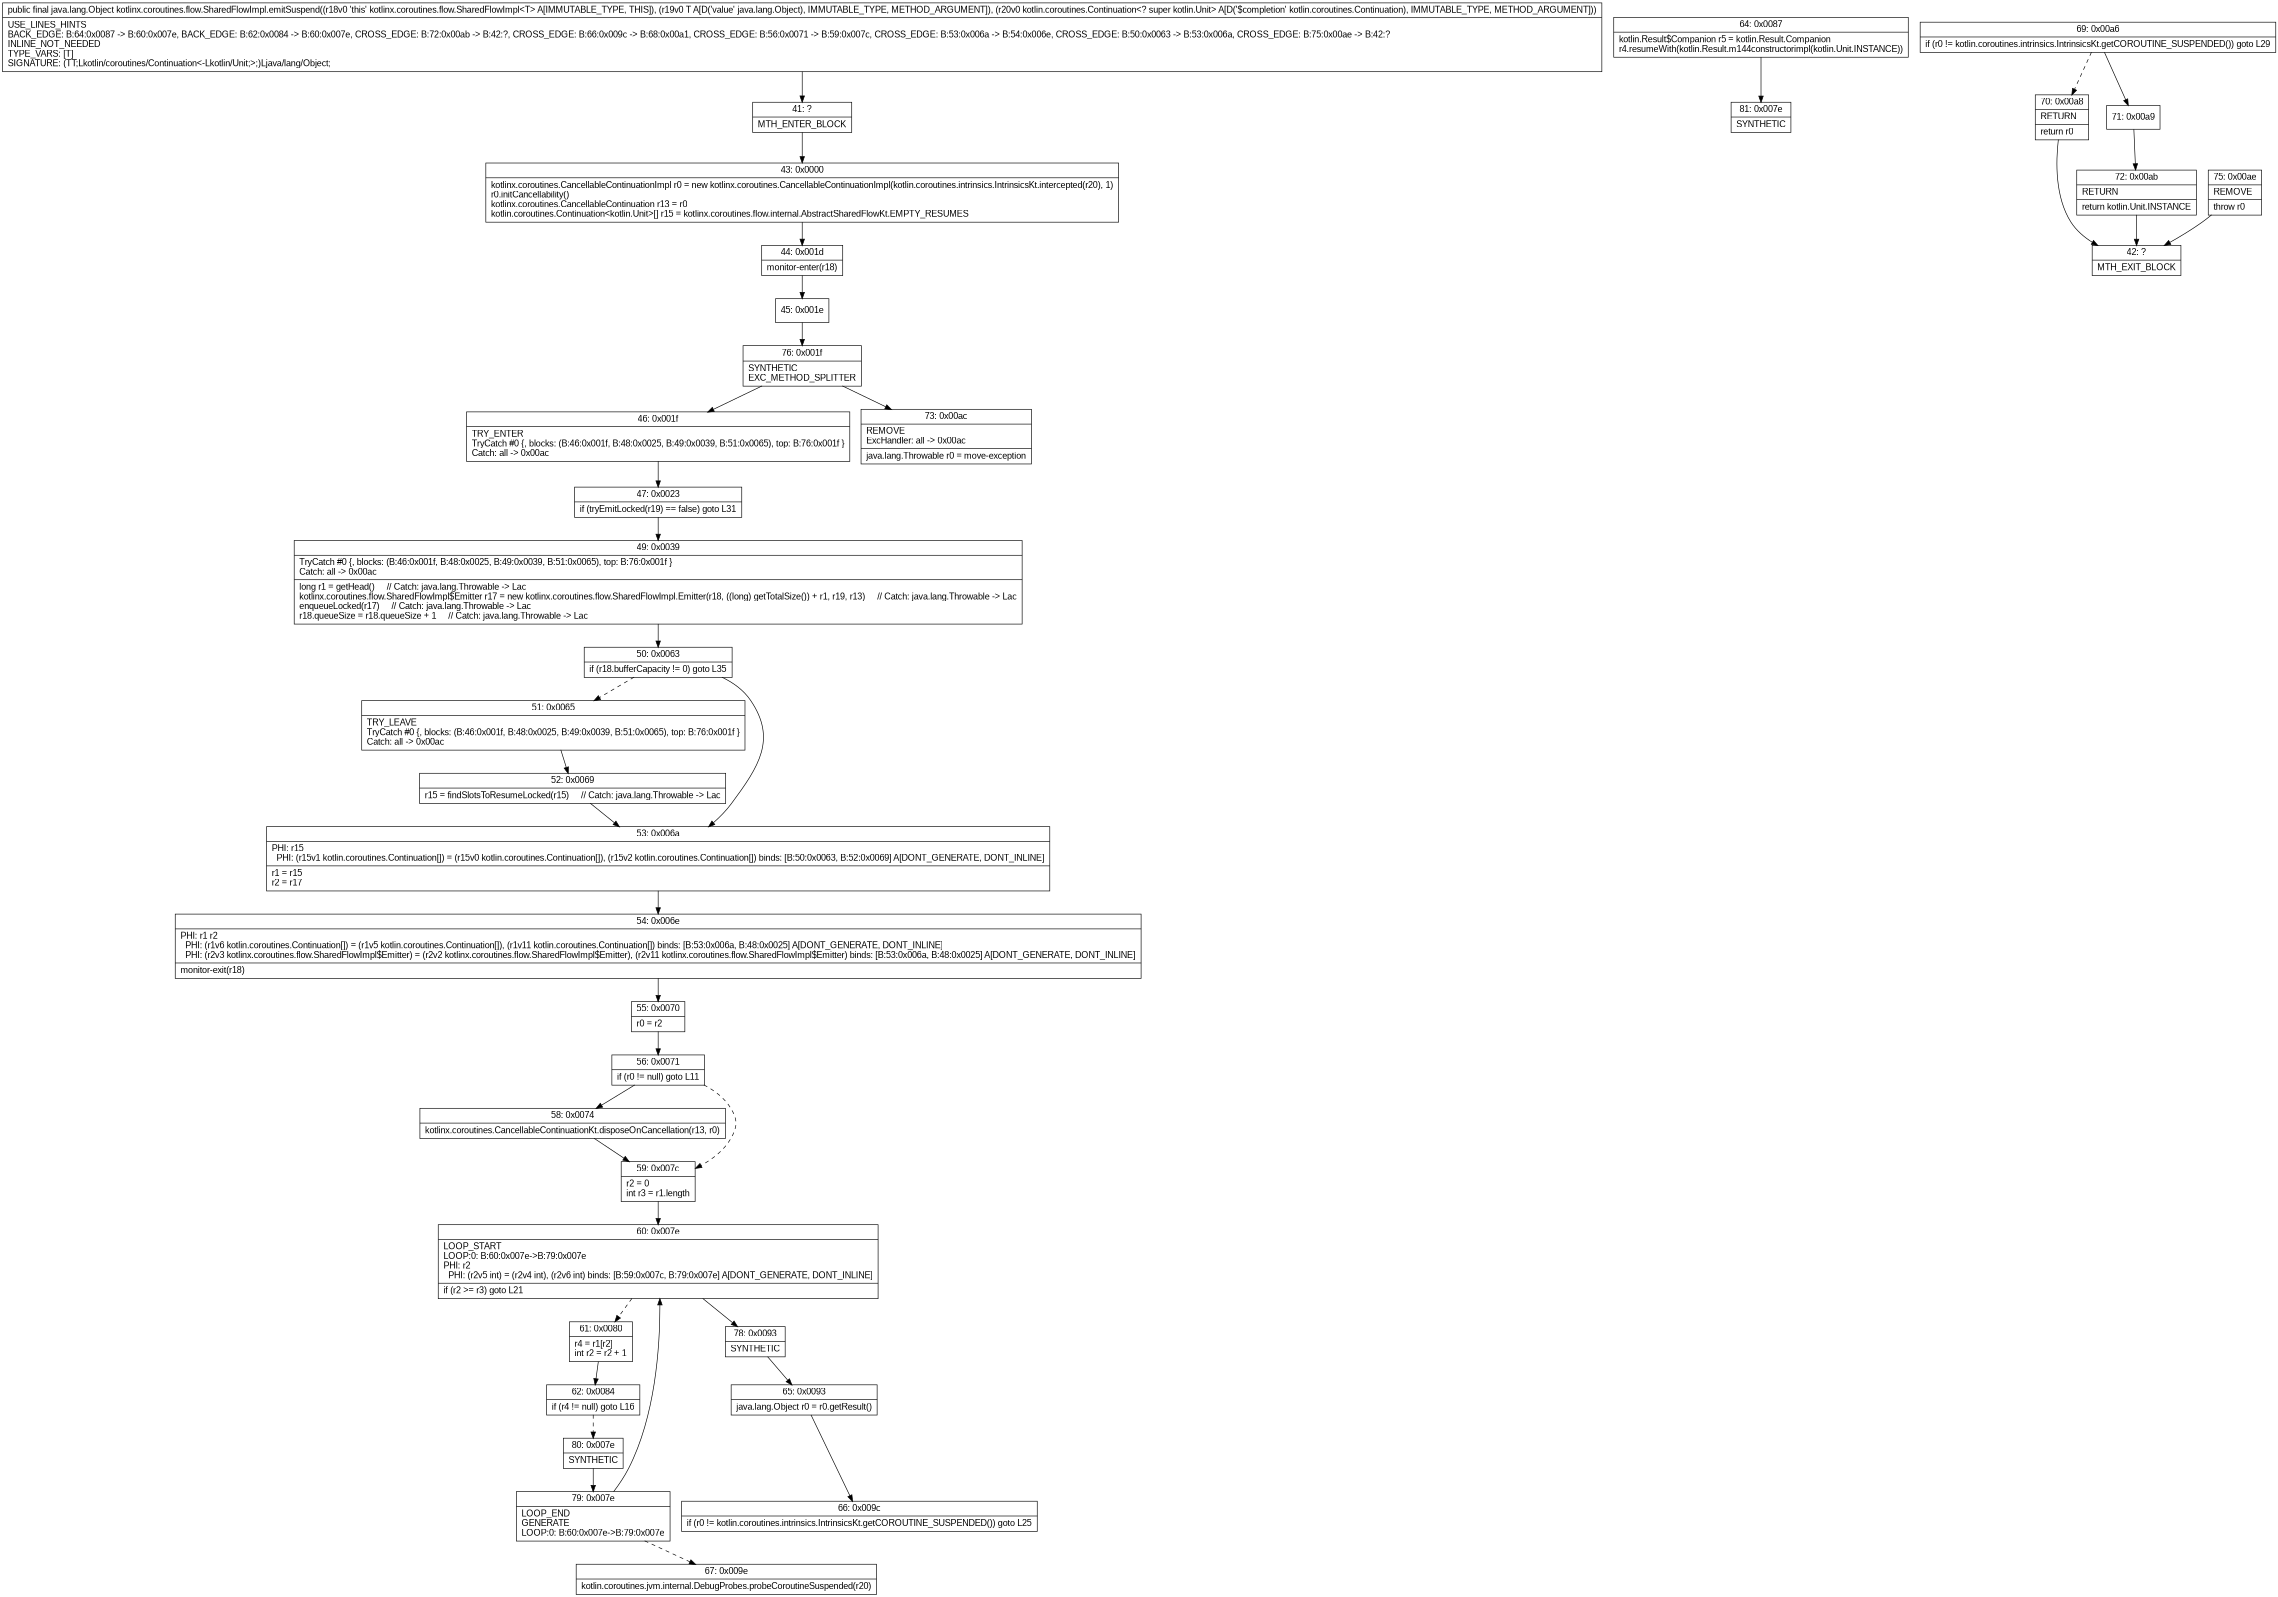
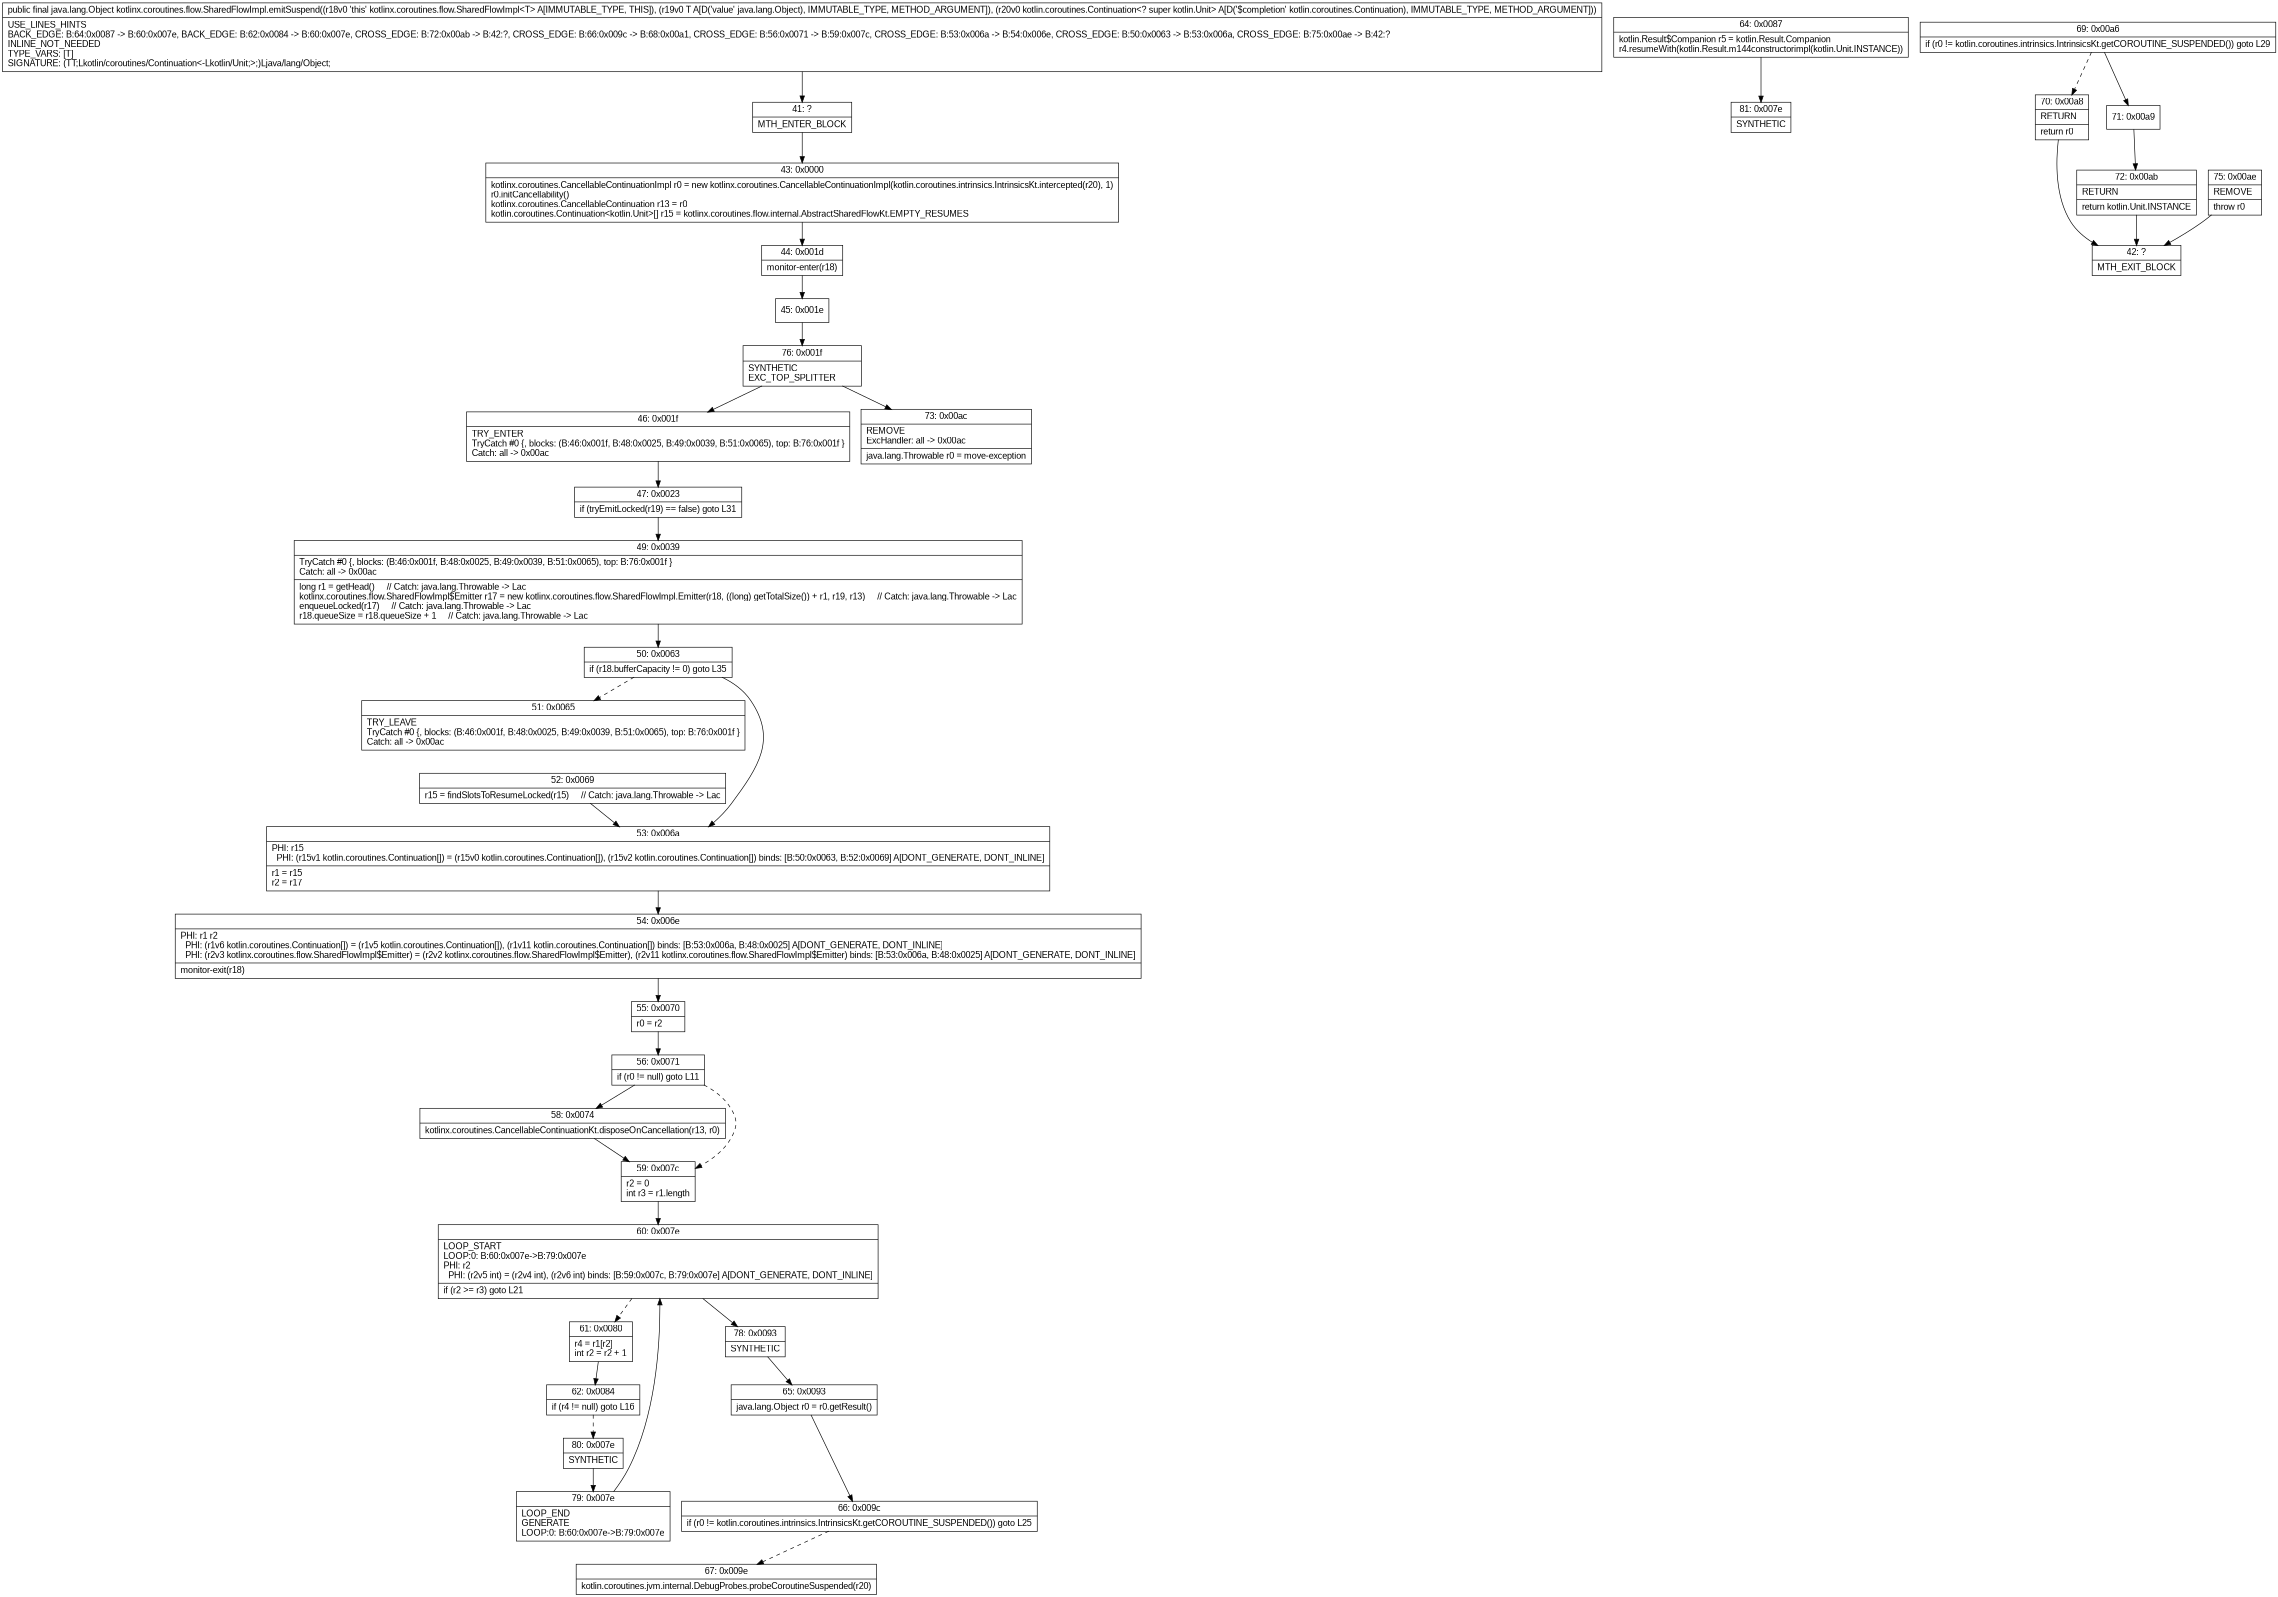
node "76: 0x001f": text "EXC_METHOD_SPLITTER" -> "EXC_TOP_SPLITTER"
edge "51: 0x0065" -> "52: 0x0069": removed
edge "79: 0x007e" -> "67: 0x009e": now "66: 0x009c" -> "67: 0x009e"
